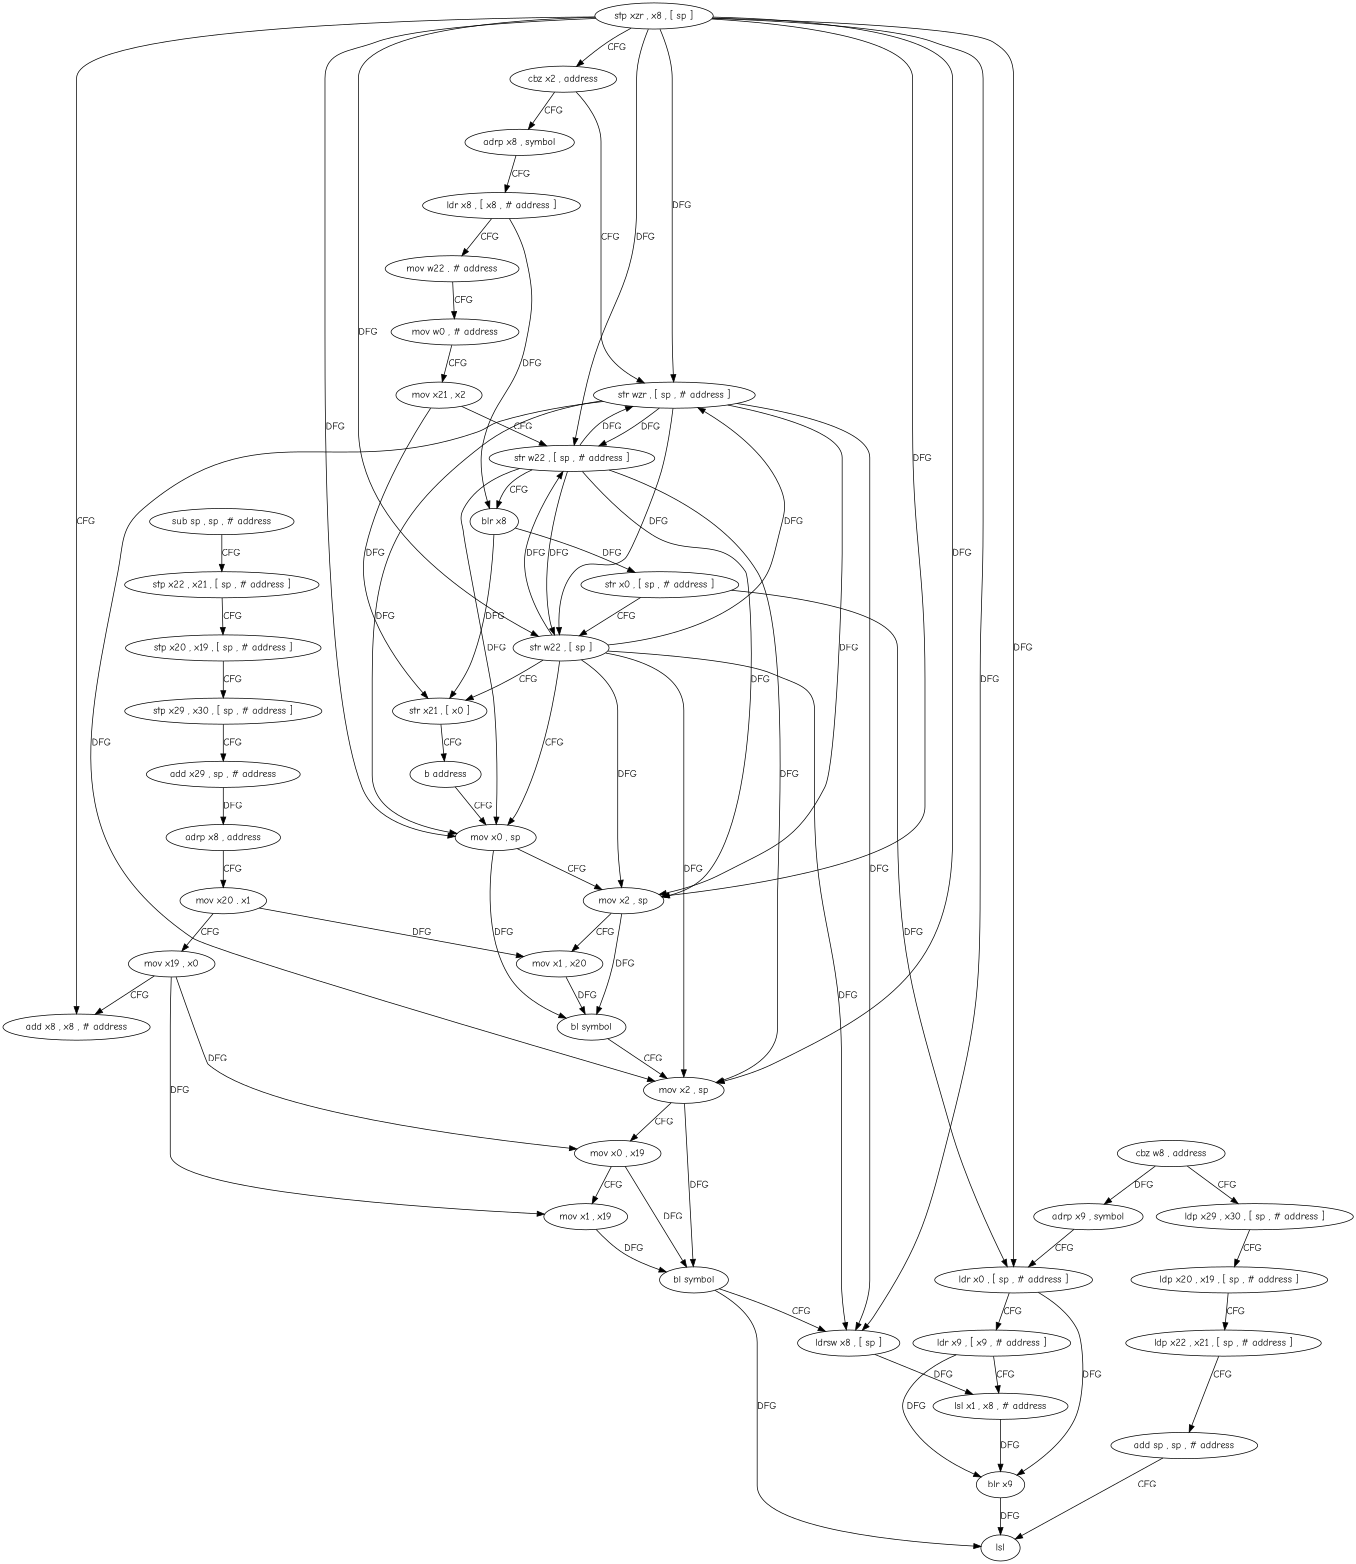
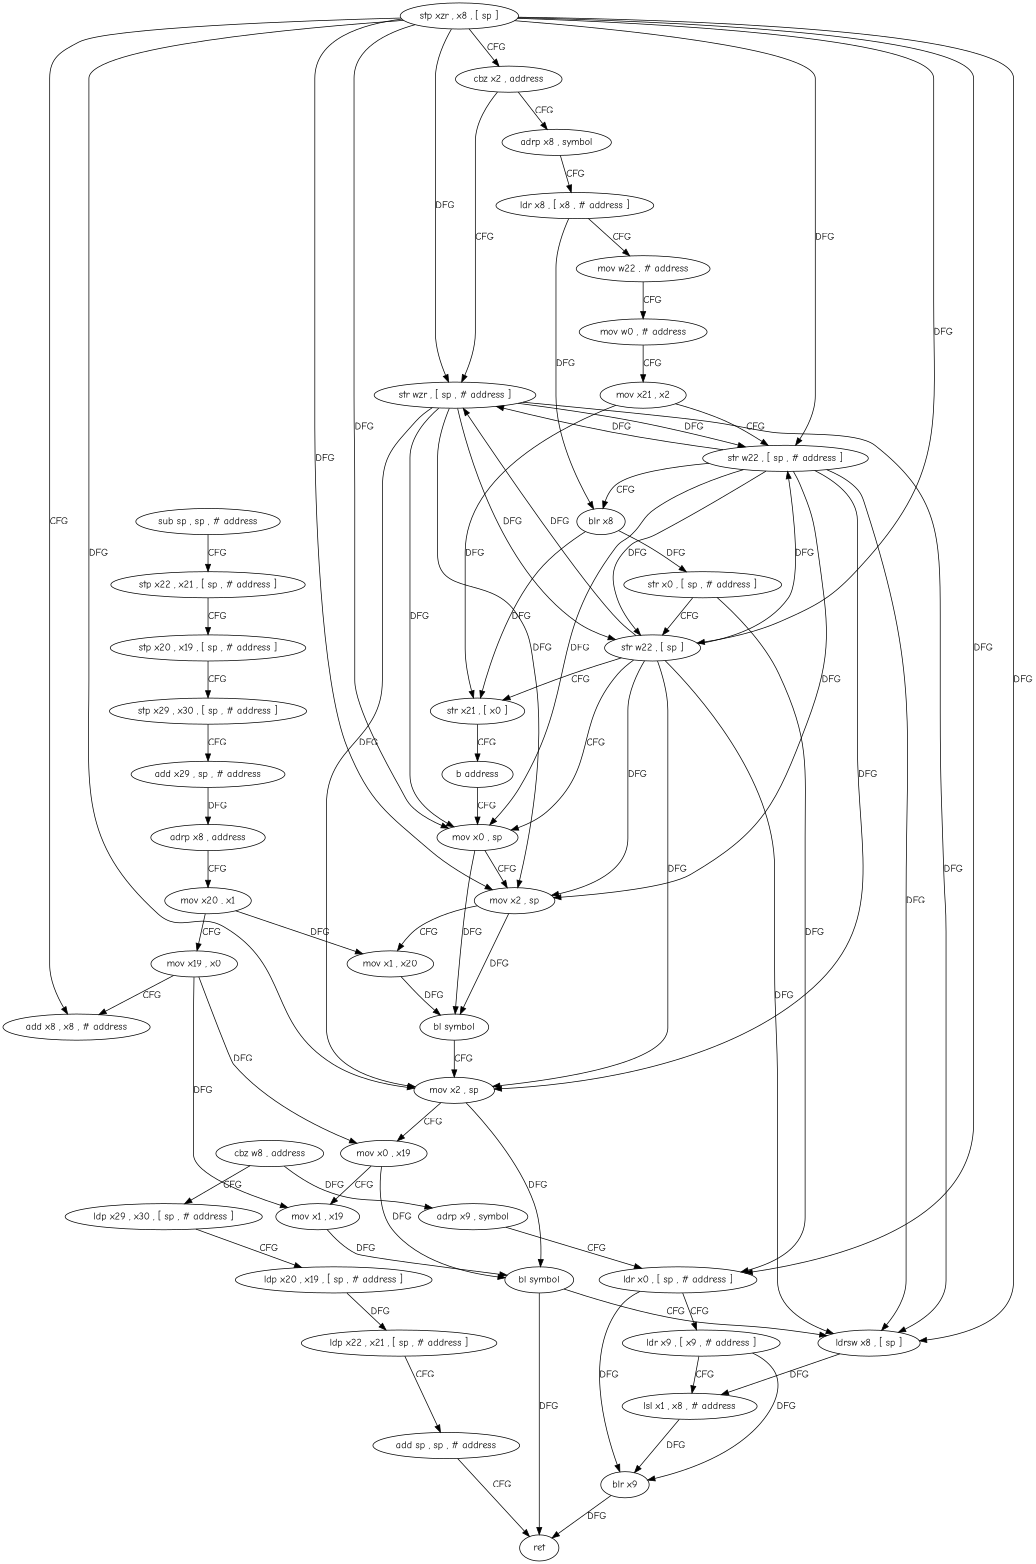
edge "str w22 , [ sp , # address ]" -> "ldrsw x8 , [ sp ]": added, label "DFG"
edge "ldp x20 , x19 , [ sp , # address ]" -> "ldp x22 , x21 , [ sp , # address ]": label "CFG" -> "DFG"
node "lsl": label "lsl" -> "ret"
